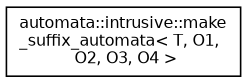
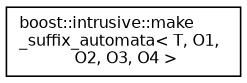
node "automata::intrusive::make _suffix_automata< T, O1, O2, O3, O4 >": label "automata::intrusive::make _suffix_automata< T, O1, O2, O3, O4 >" -> "boost::intrusive::make _suffix_automata< T, O1, O2, O3, O4 >"
